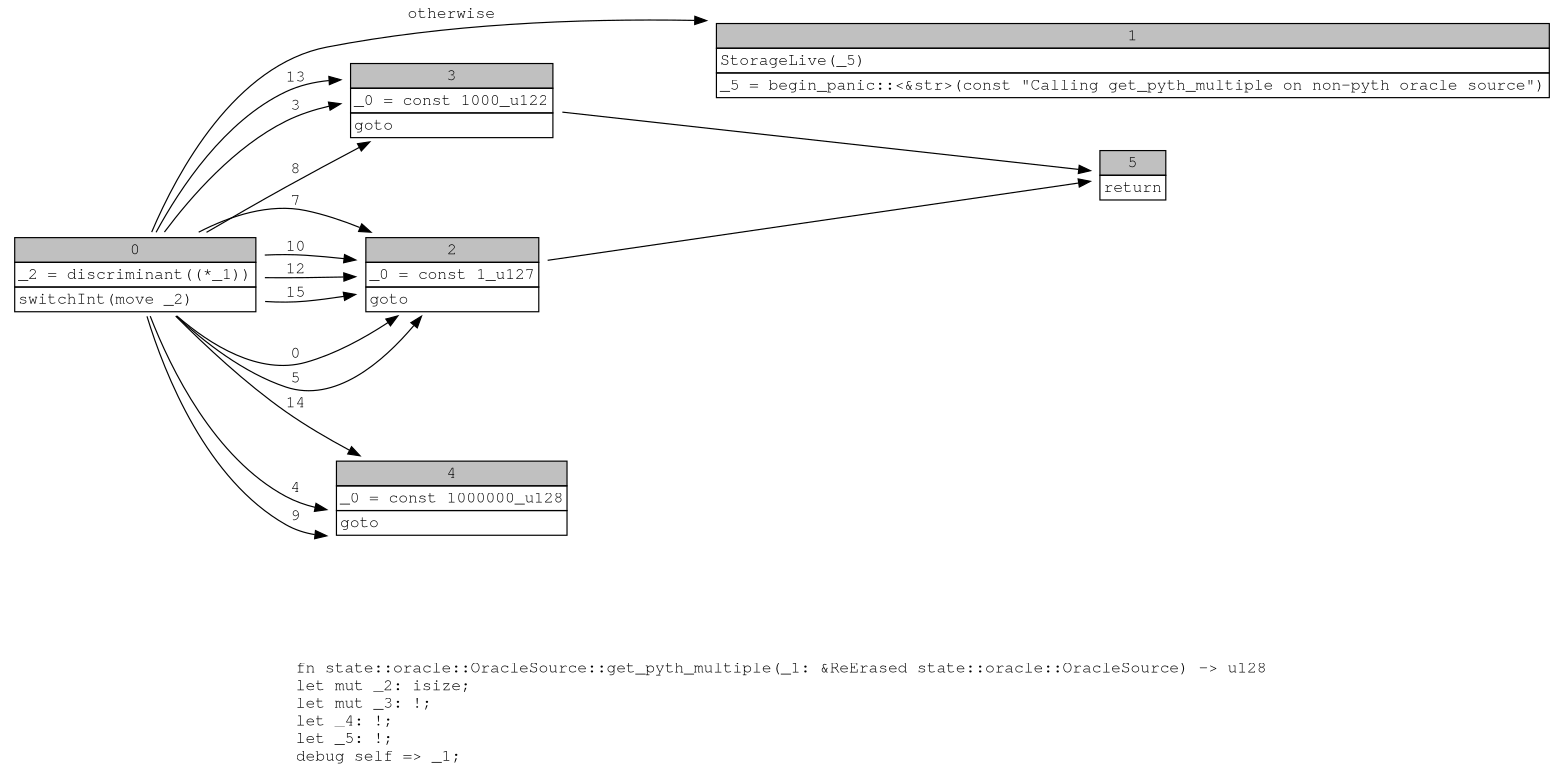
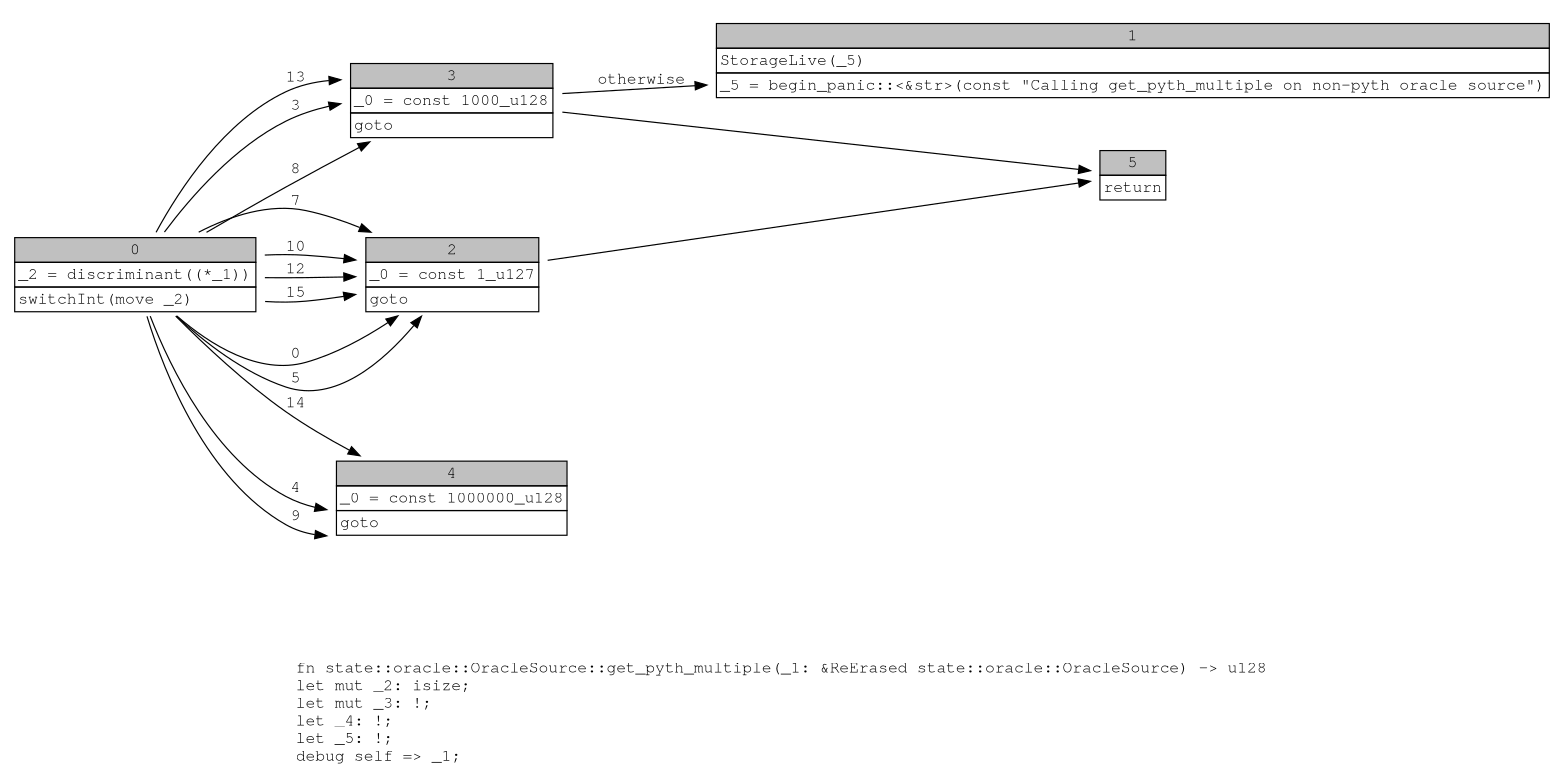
edge "0" -> "1": now "3" -> "1"
node "3": text "_0 = const 1000_u122" -> "_0 = const 1000_u128"
